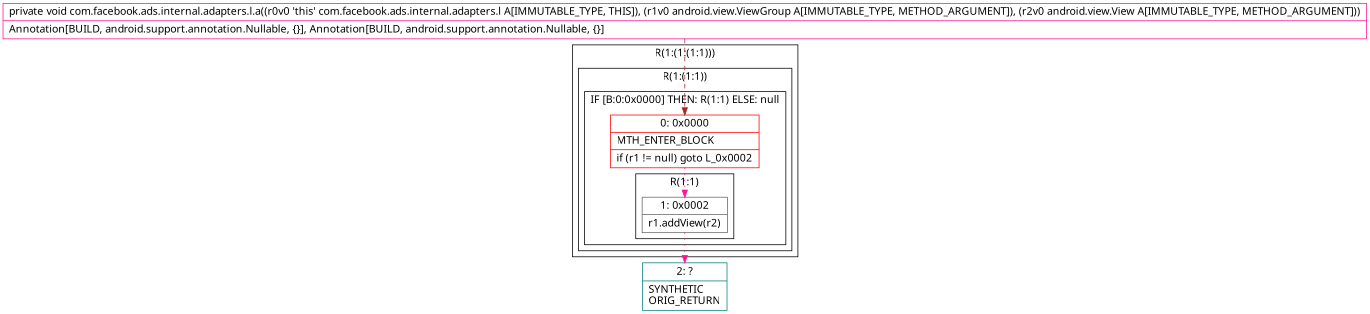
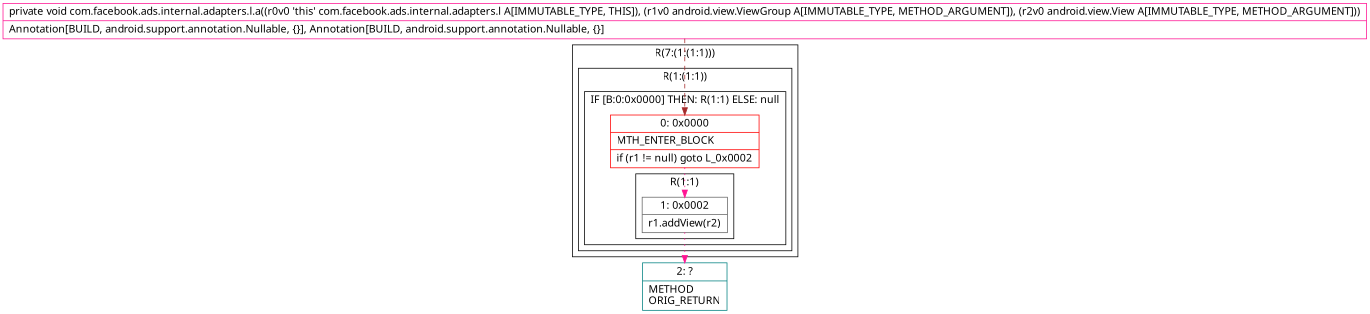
cluster "R(1:(1:(1:1)))": label "R(1:(1:(1:1)))" -> "R(7:(1:(1:1)))"
node "2: ?": text "SYNTHETIC" -> "METHOD"
